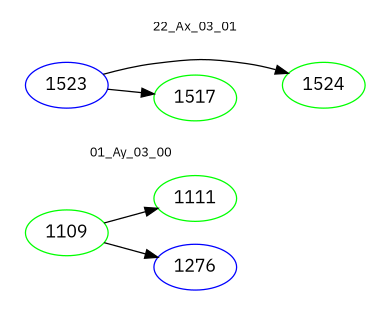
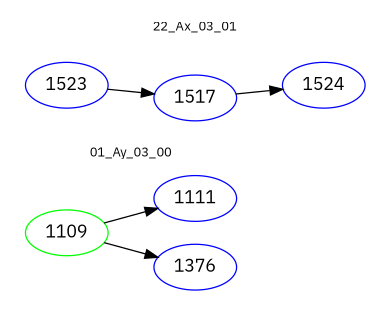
edge "1523" -> "1524": now "1517" -> "1524"
node "1524": color green -> blue
node "1517": color green -> blue
node "1111": color green -> blue
node "1276": label "1276" -> "1376"
